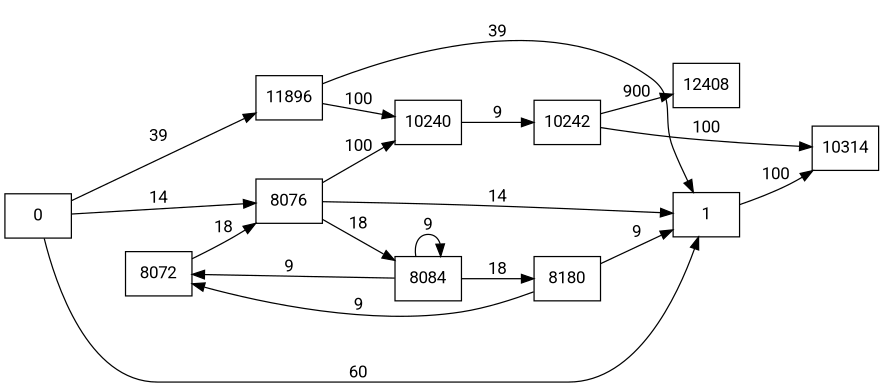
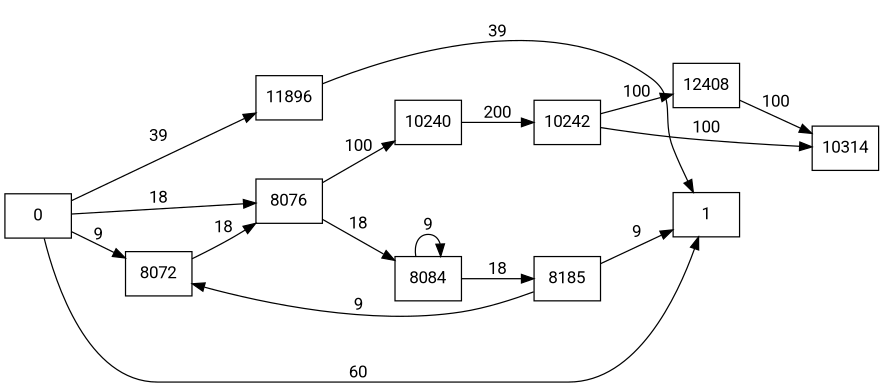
edge "10242" -> "12408": label "900" -> "100"
edge "11896" -> "10240": removed, label "100"
edge "10240" -> "10242": label "9" -> "200"
edge "1" -> "10314": now "12408" -> "10314"
edge "0" -> "8076": label "14" -> "18"
edge "8076" -> "1": removed, label "14"
edge "8084" -> "8072": now "0" -> "8072"
node "8180": label "8180" -> "8185"
